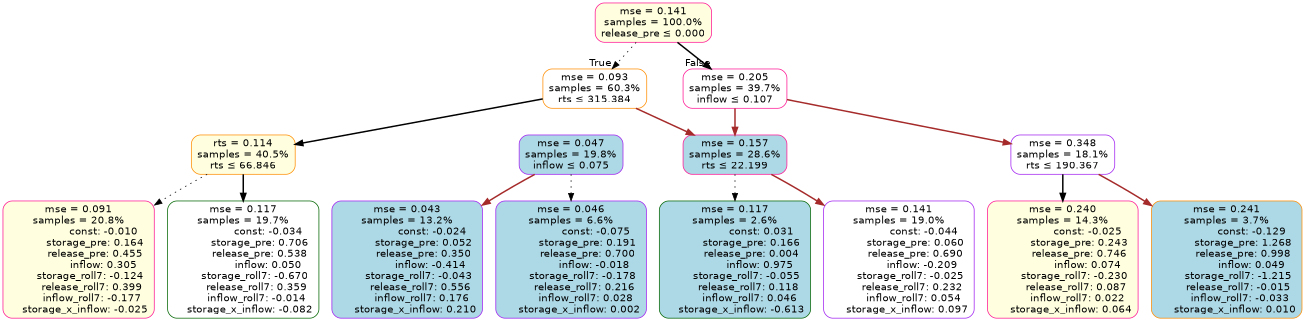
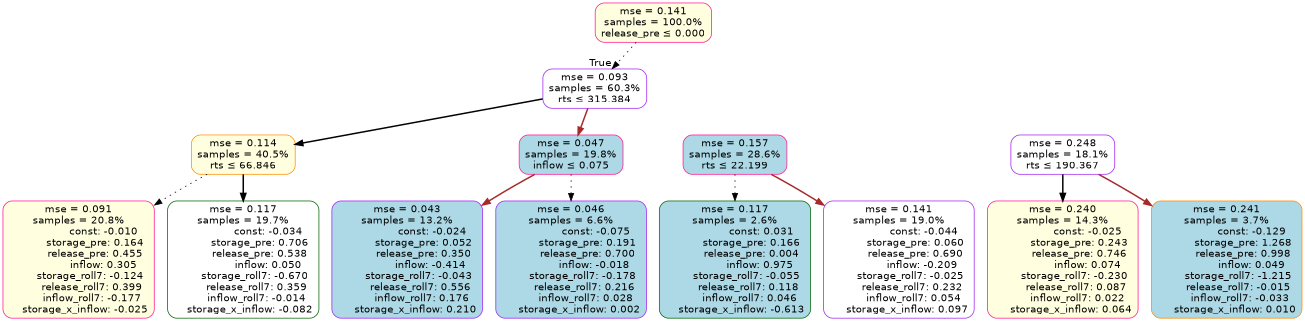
node "mse = 0.093 samples = 60.3% rts ≤ 315.384": color darkorange -> purple
node "mse = 0.205 samples = 39.7% inflow ≤ 0.107": removed
edge "mse = 0.093 samples = 60.3% rts ≤ 315.384" -> "mse = 0.157 samples = 28.6% rts ≤ 22.199": now "mse = 0.093 samples = 60.3% rts ≤ 315.384" -> "mse = 0.047 samples = 19.8% inflow ≤ 0.075"
node "rts = 0.114 samples = 40.5% rts ≤ 66.846": label "rts = 0.114 samples = 40.5% rts ≤ 66.846" -> "mse = 0.114 samples = 40.5% rts ≤ 66.846"
node "mse = 0.047 samples = 19.8% inflow ≤ 0.075": color purple -> deeppink
node "mse = 0.348 samples = 18.1% rts ≤ 190.367": label "mse = 0.348 samples = 18.1% rts ≤ 190.367" -> "mse = 0.248 samples = 18.1% rts ≤ 190.367"
